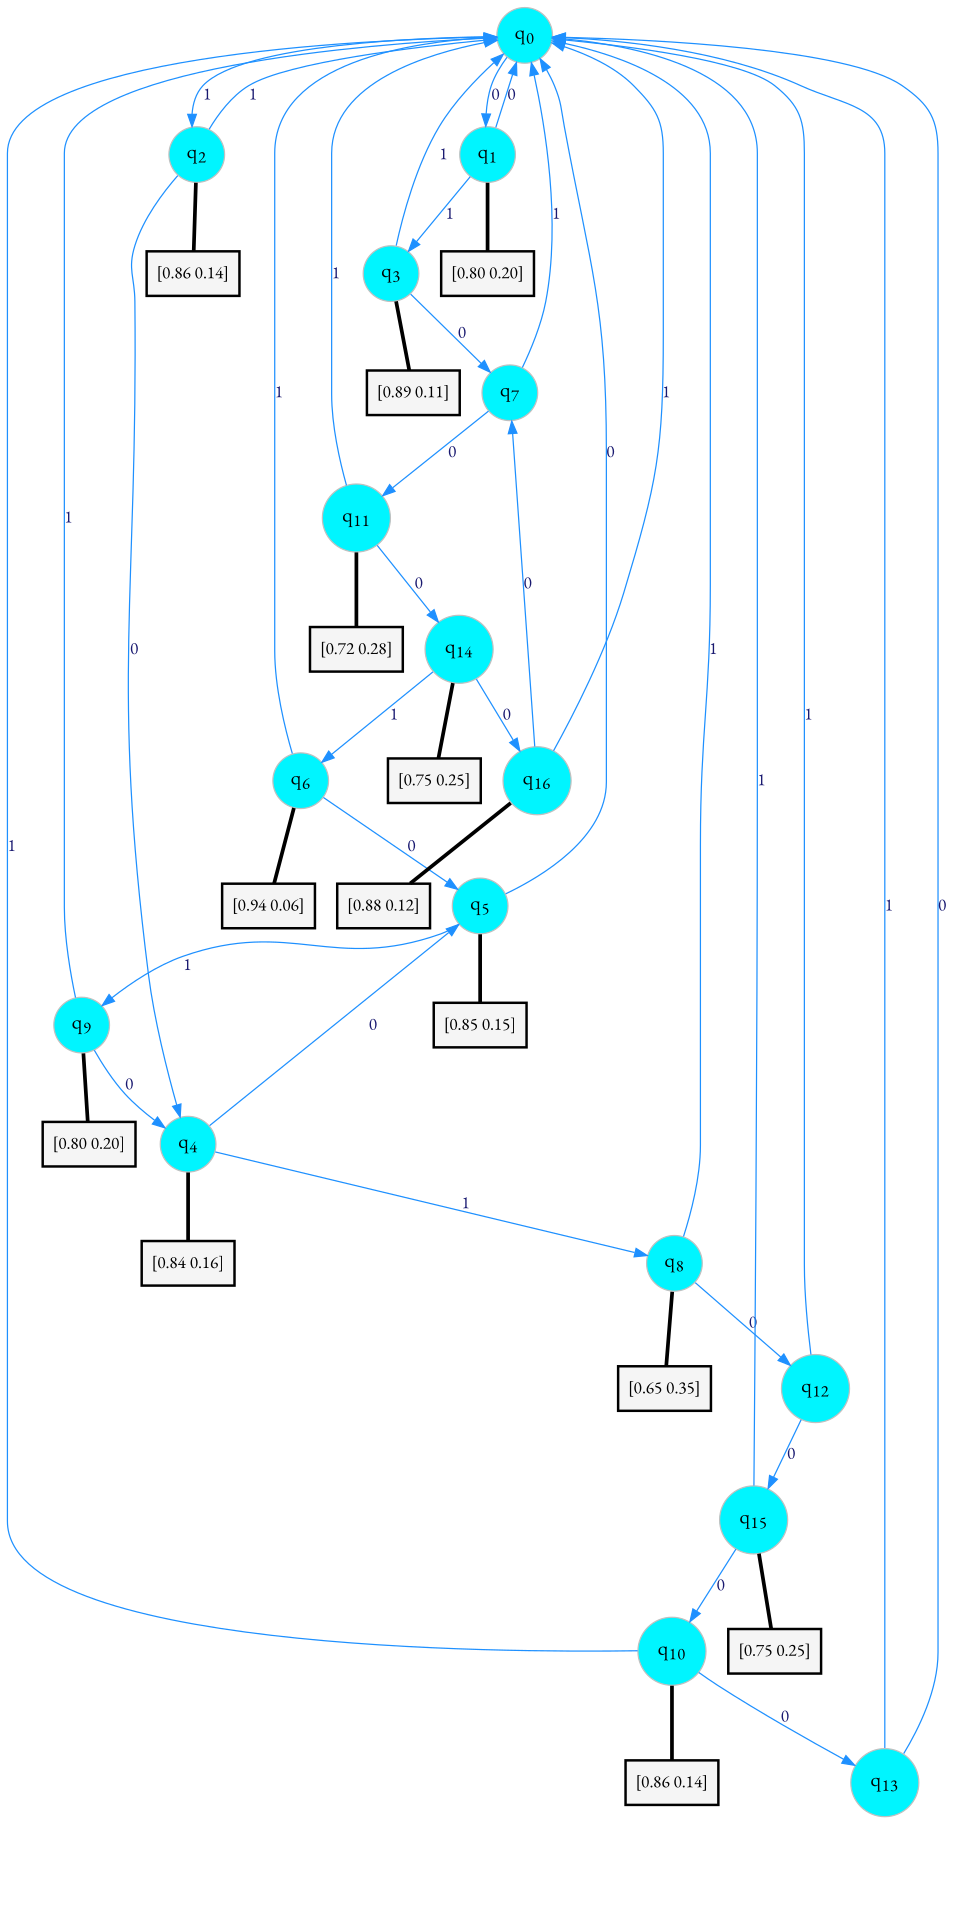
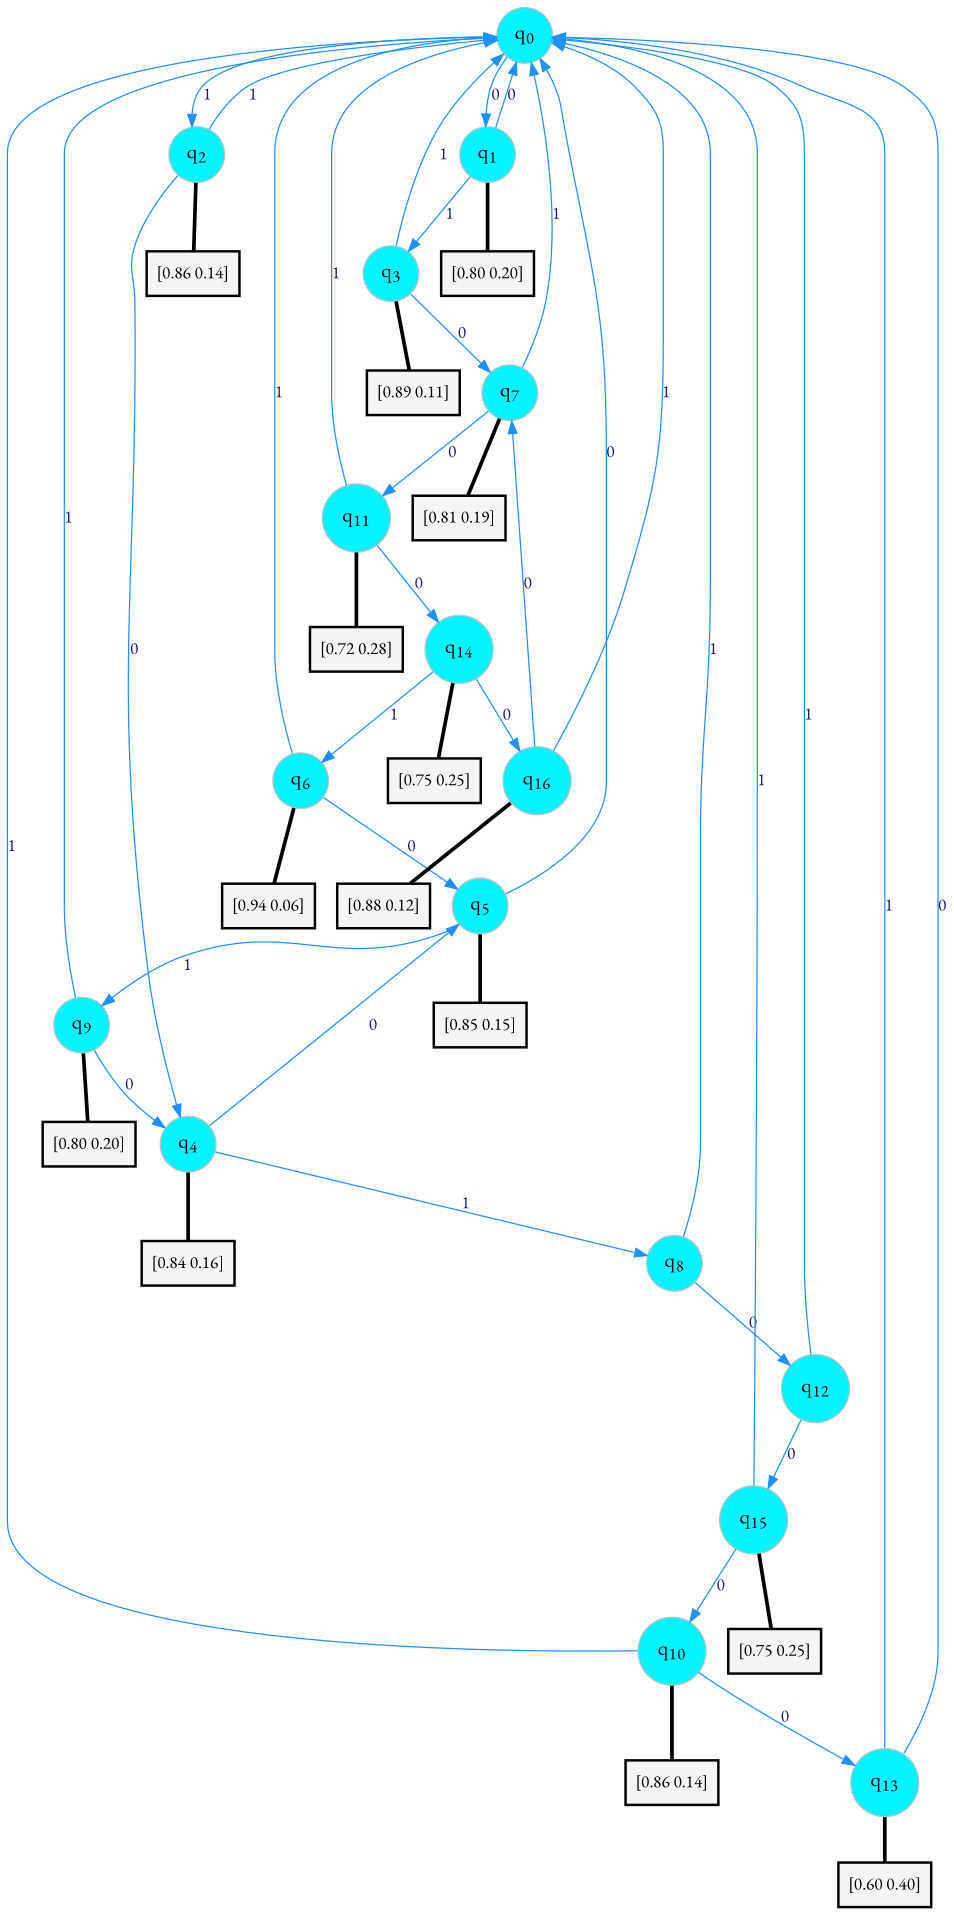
node "[0.81 0.19]": added
node "[0.65 0.35]": removed
node "[0.60 0.40]": added
